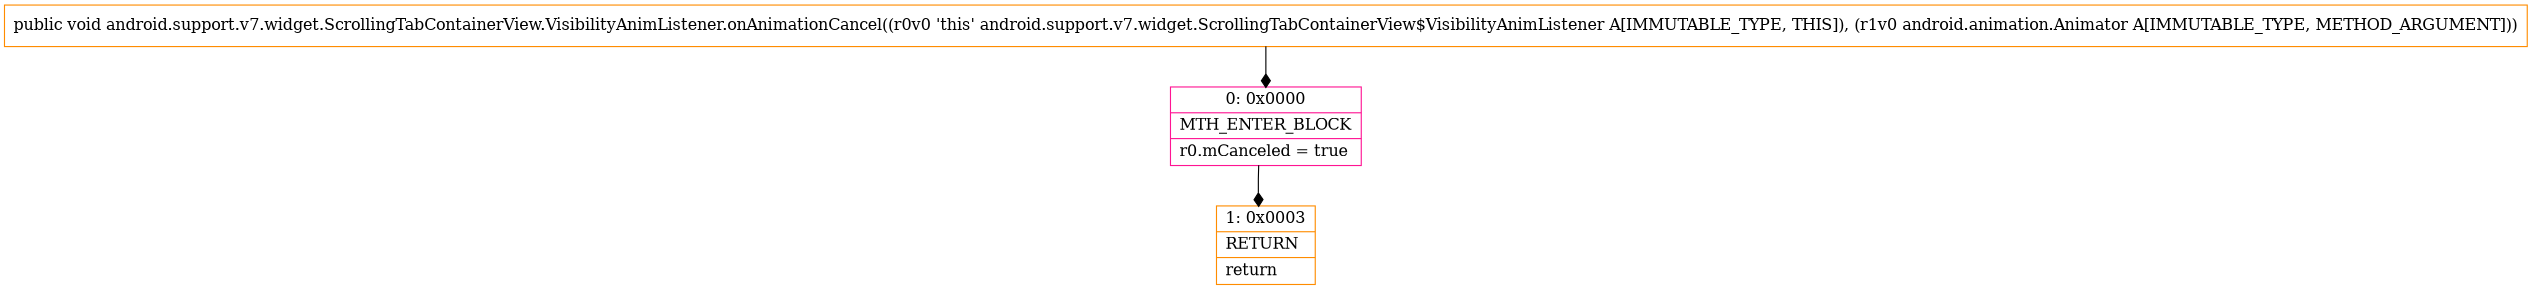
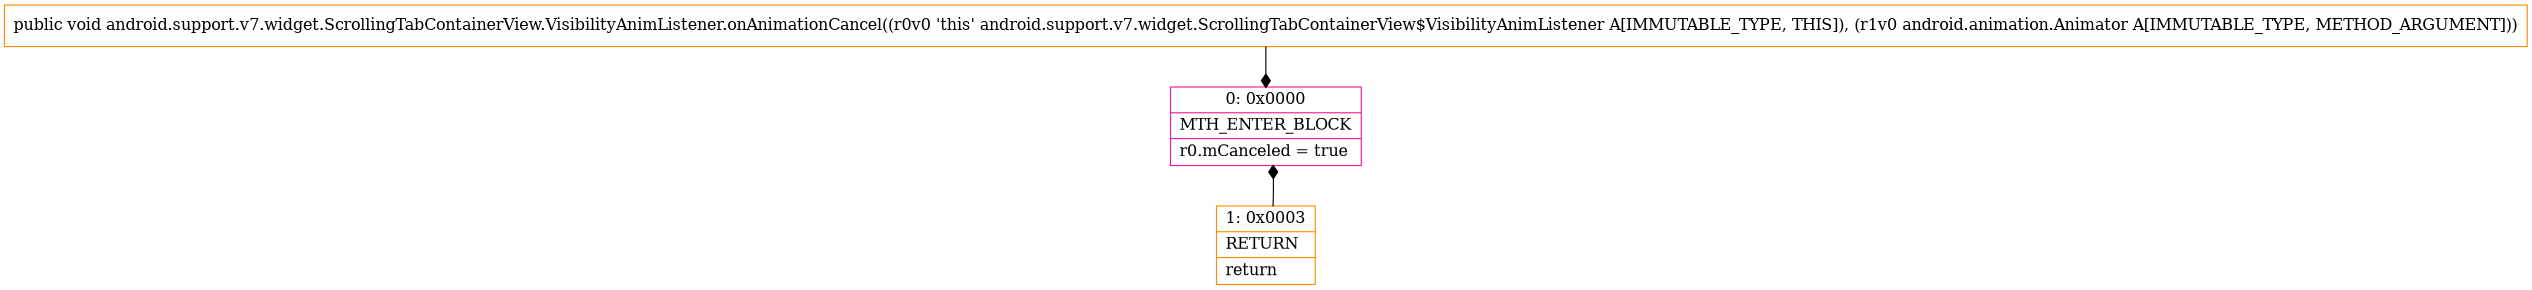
edge "0: 0x0000" -> "1: 0x0003": reversed
